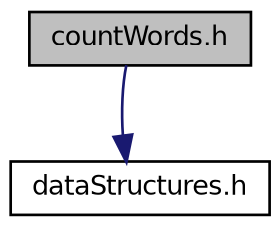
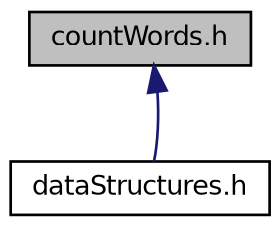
edge "countWords.h" -> "dataStructures.h": reversed
